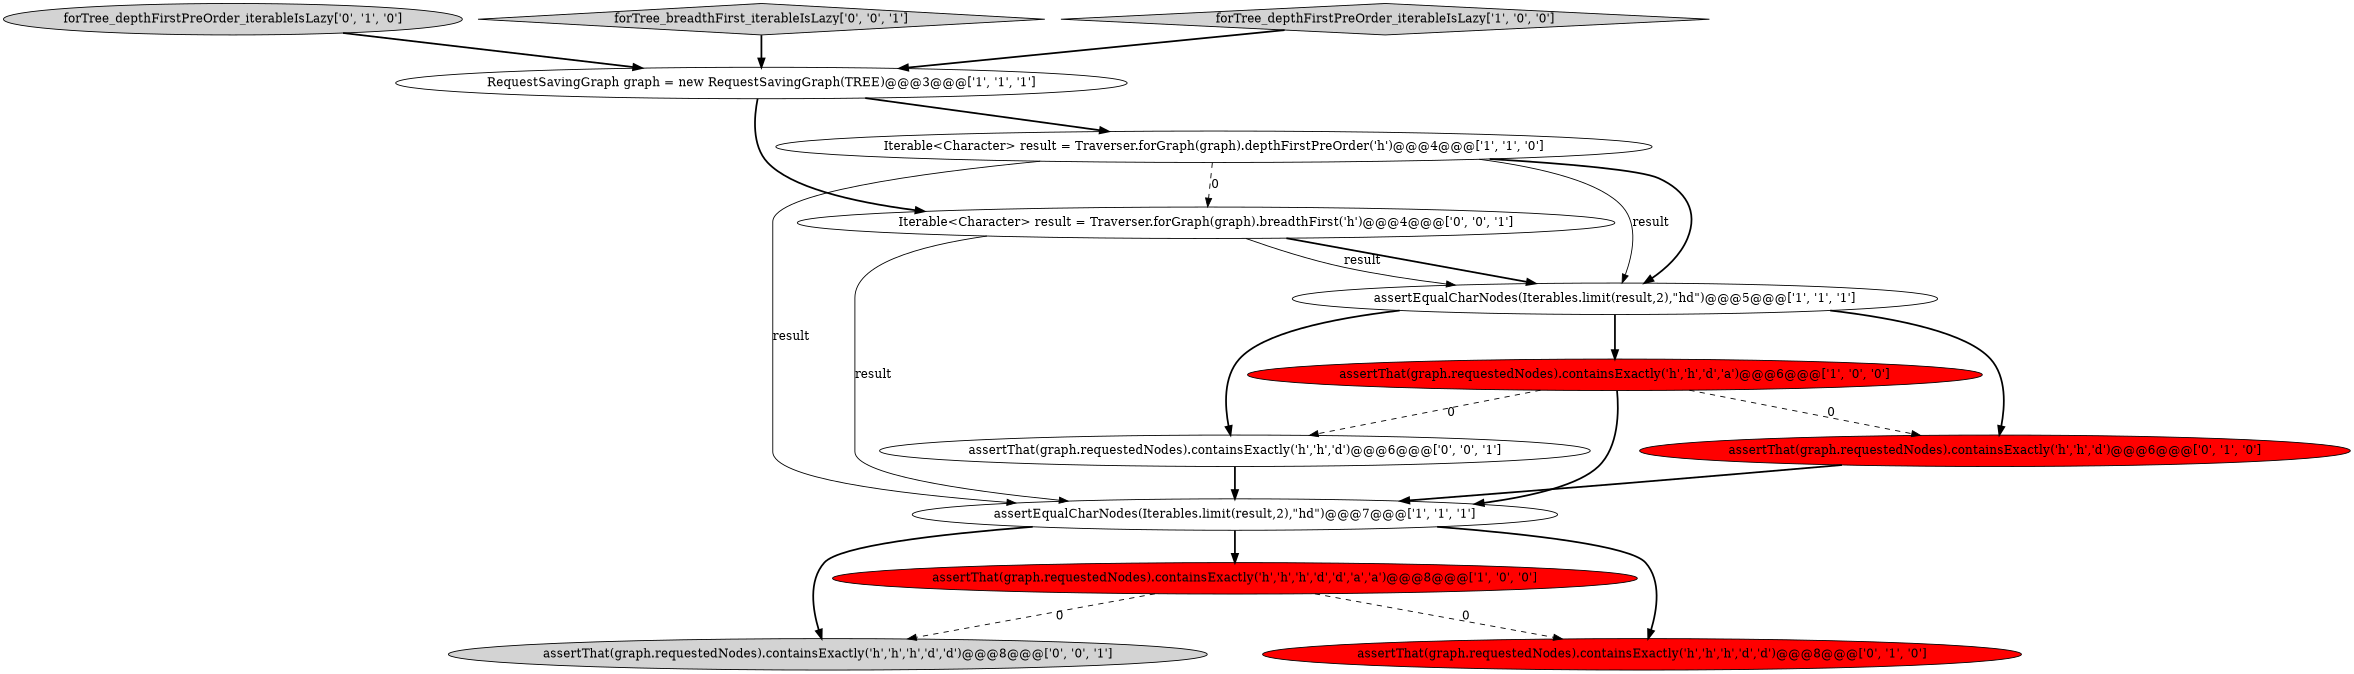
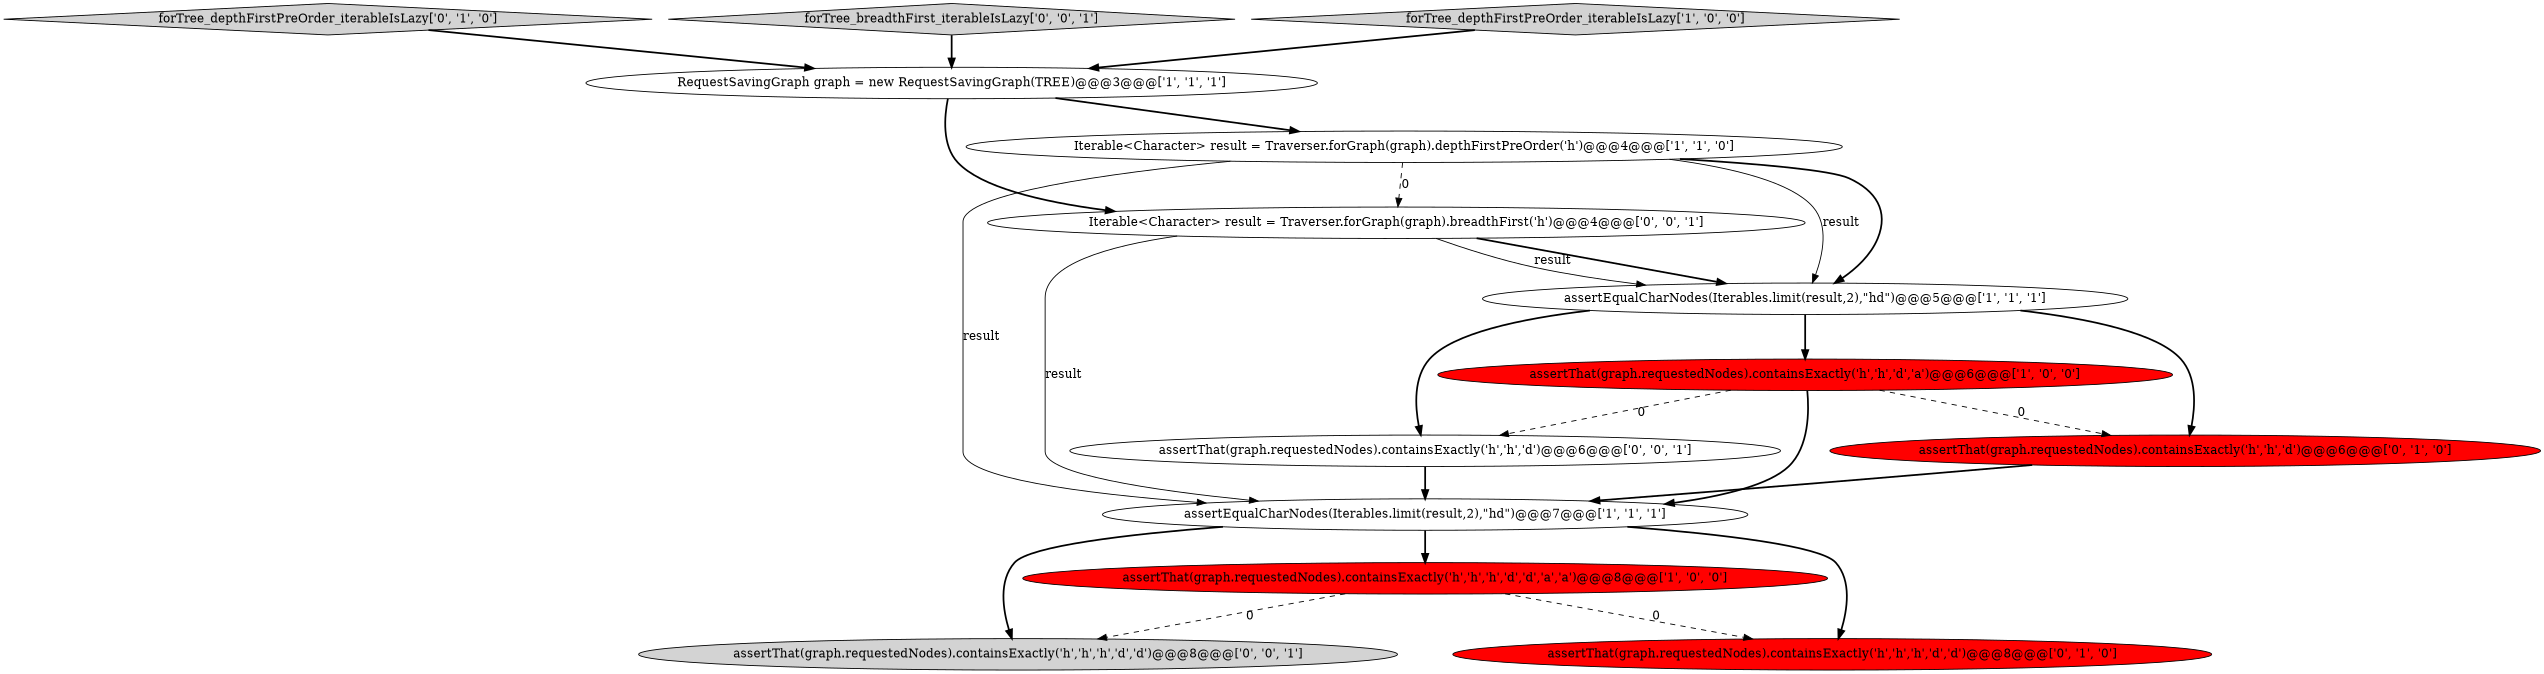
node "forTree_depthFirstPreOrder_iterableIsLazy['0', '1', '0']": shape ellipse -> diamond
